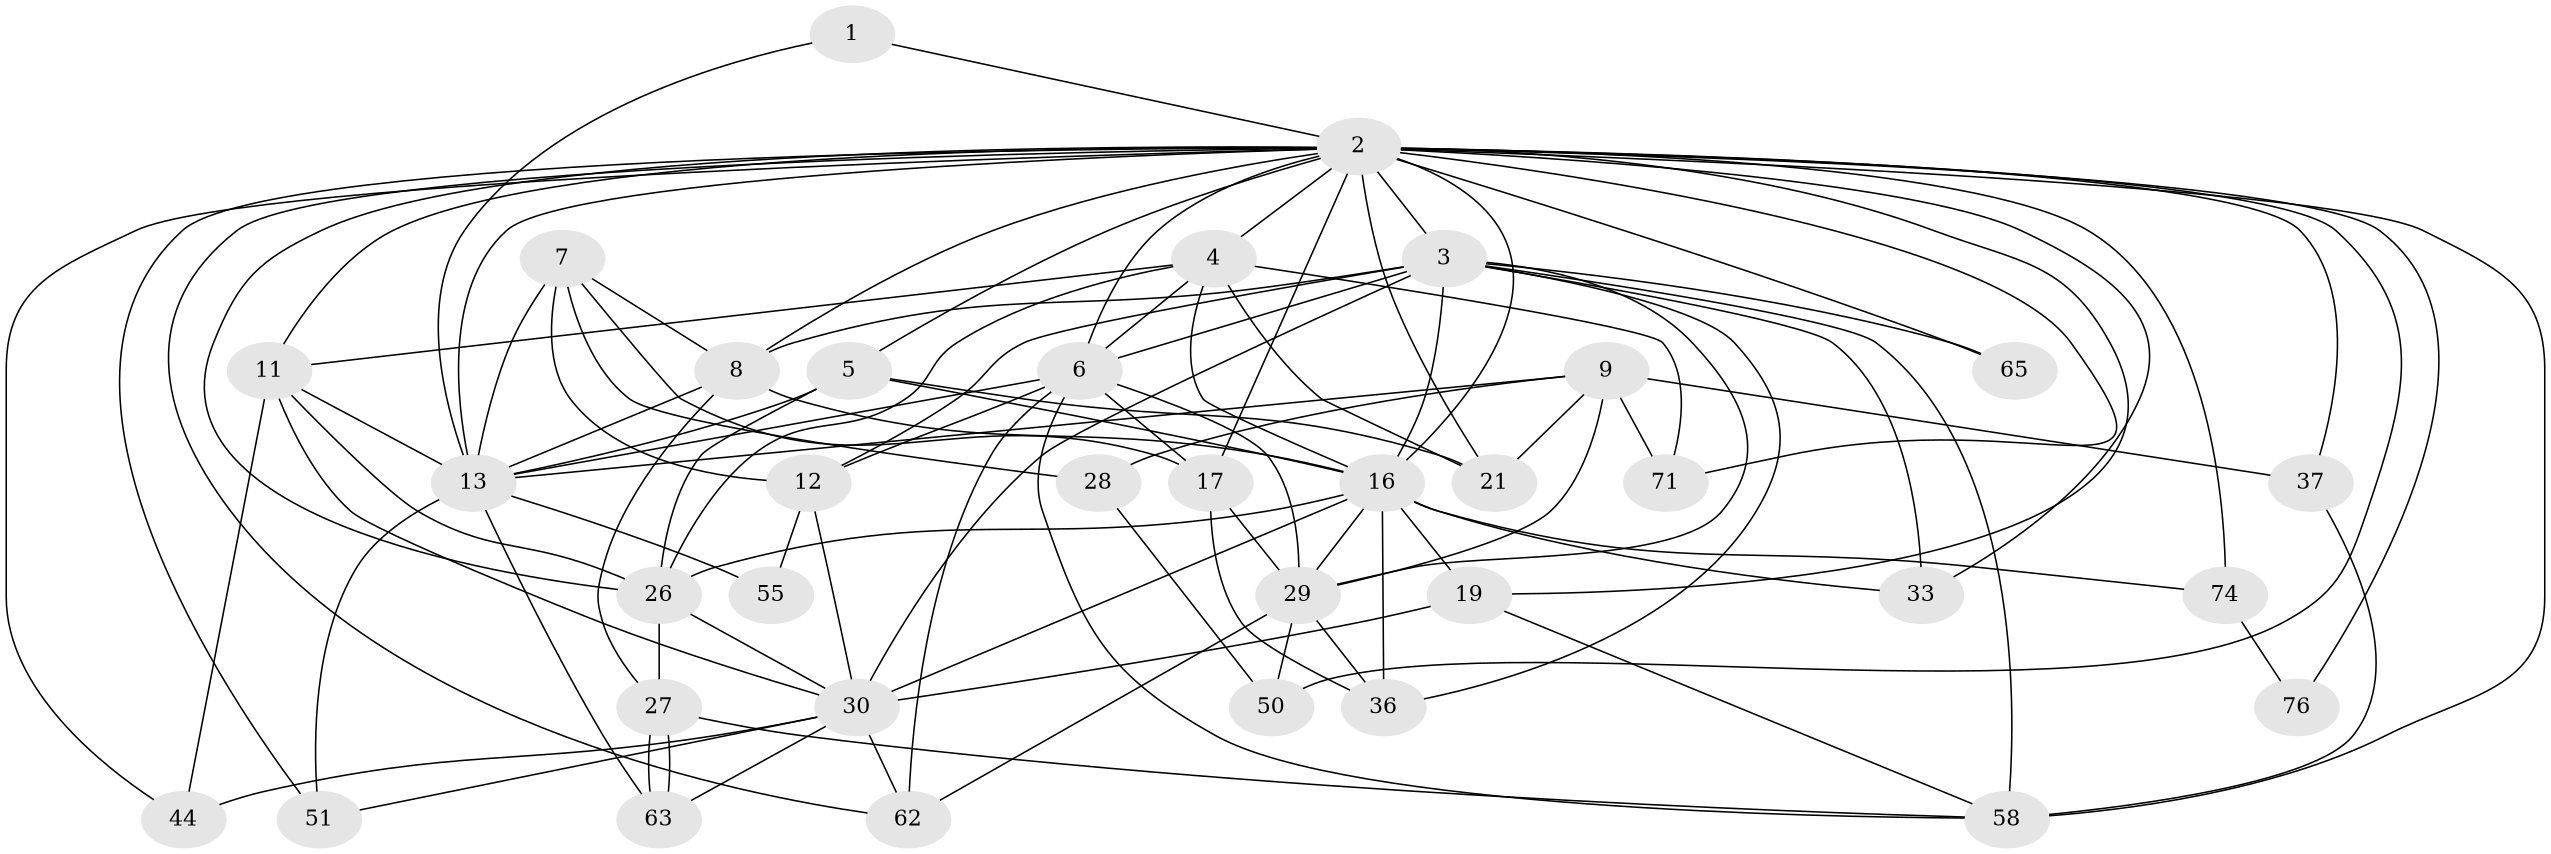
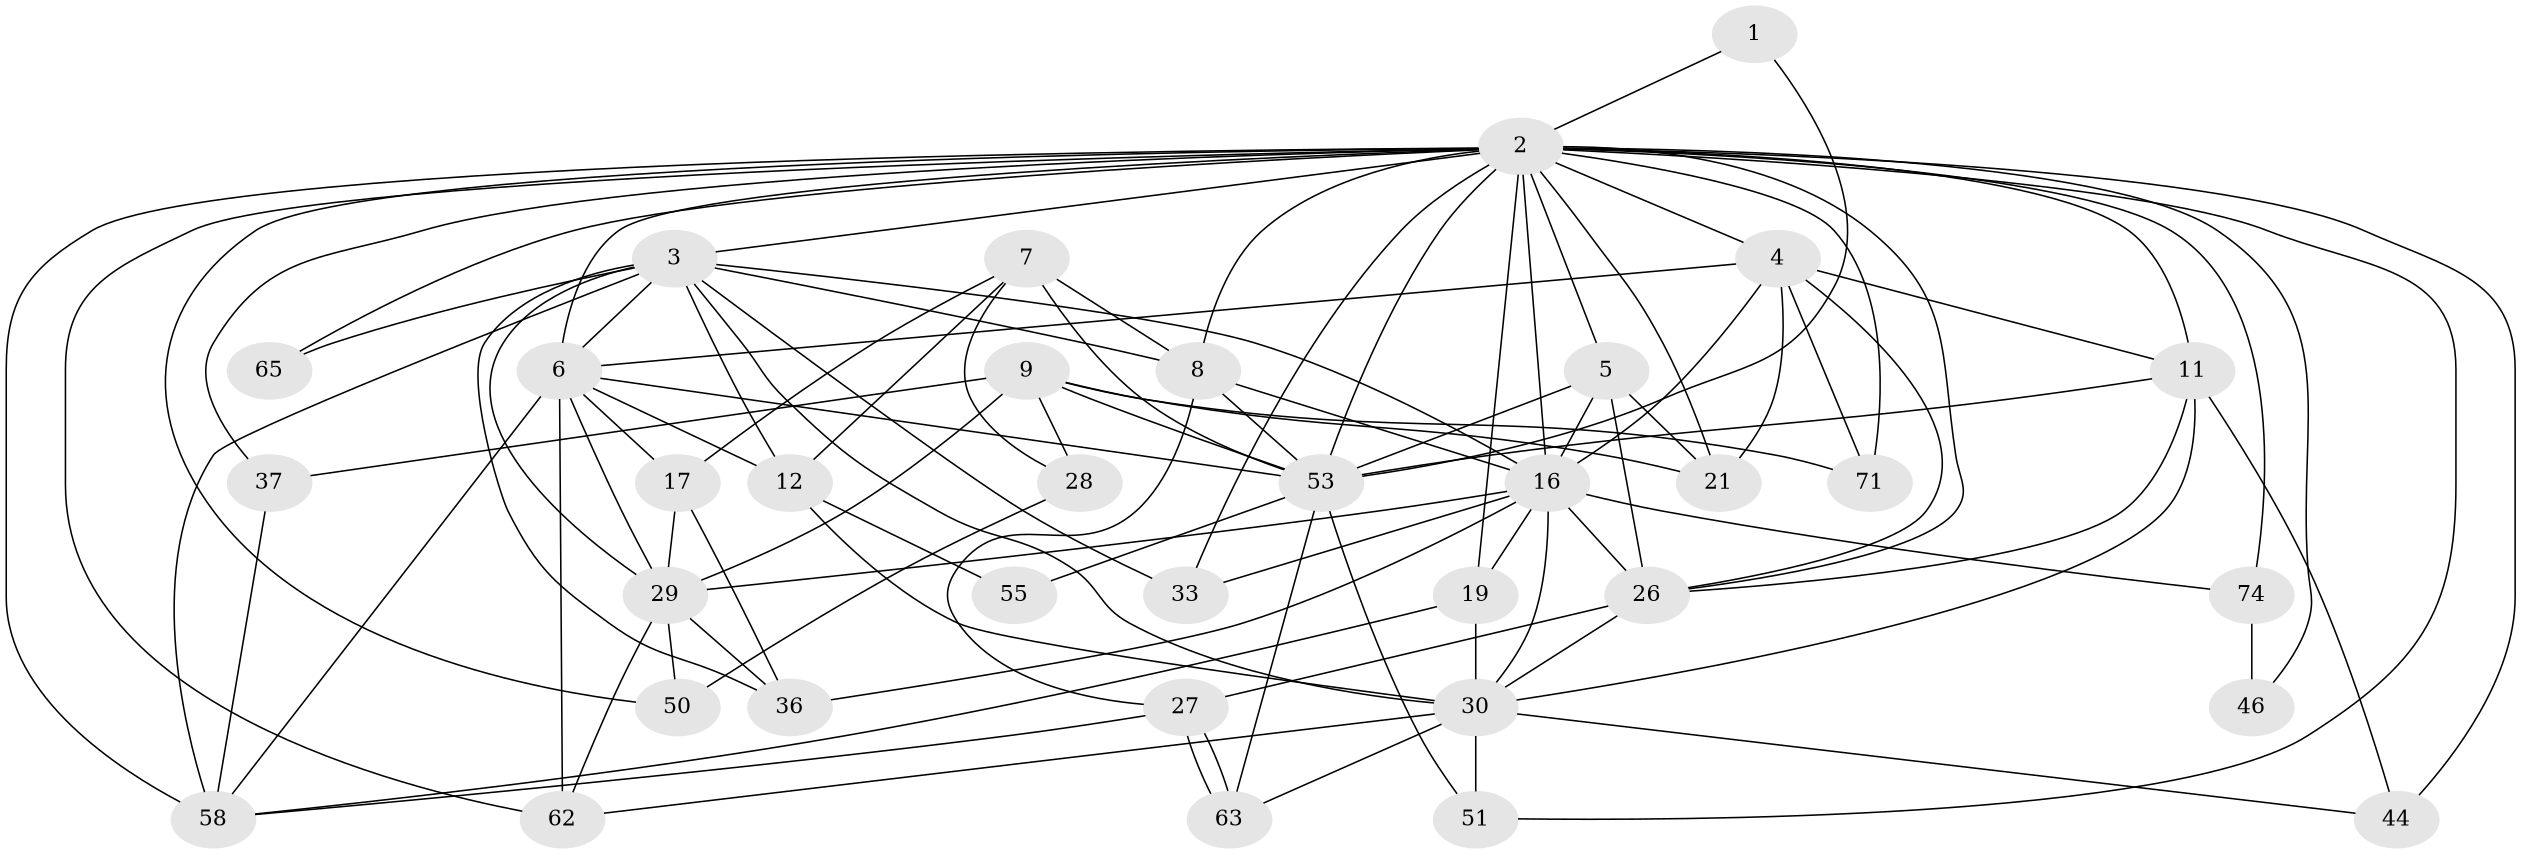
edge "2" -- "17": removed
node "13": label "13" -> "53"
node "76": label "76" -> "46"
